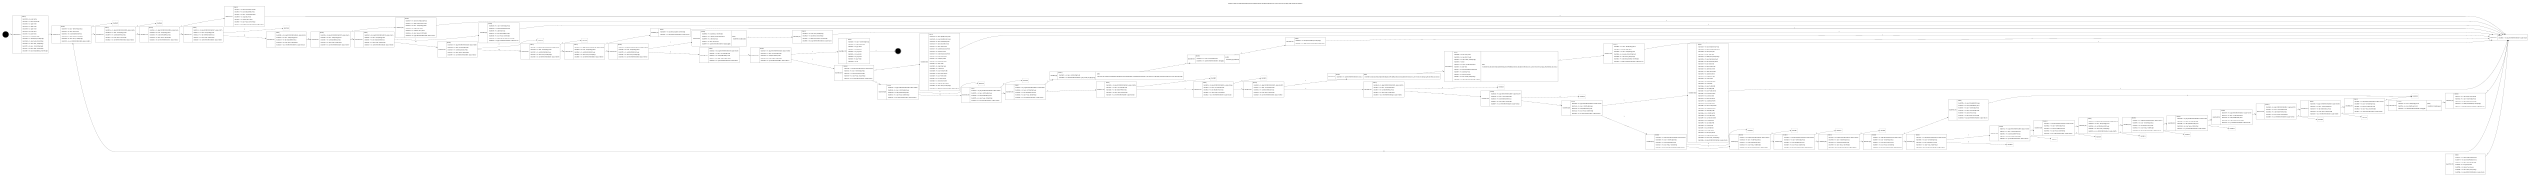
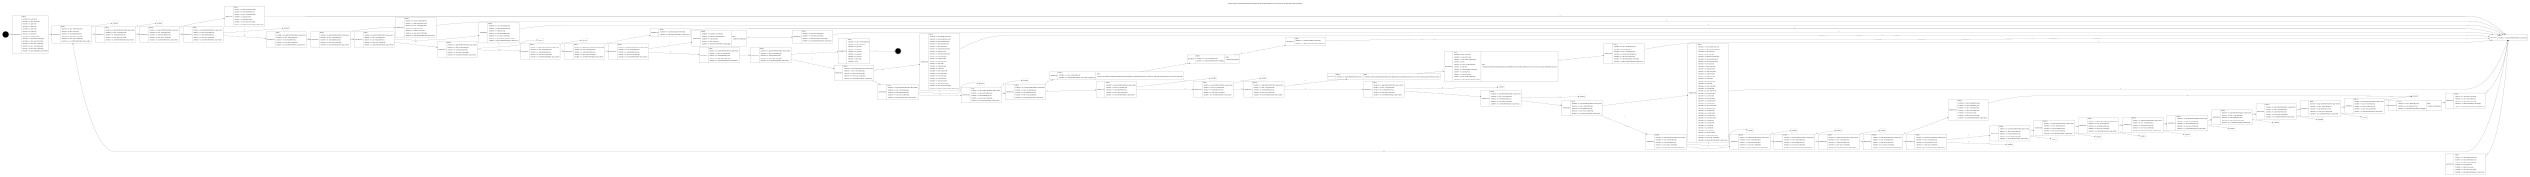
node "0x40196d": added
